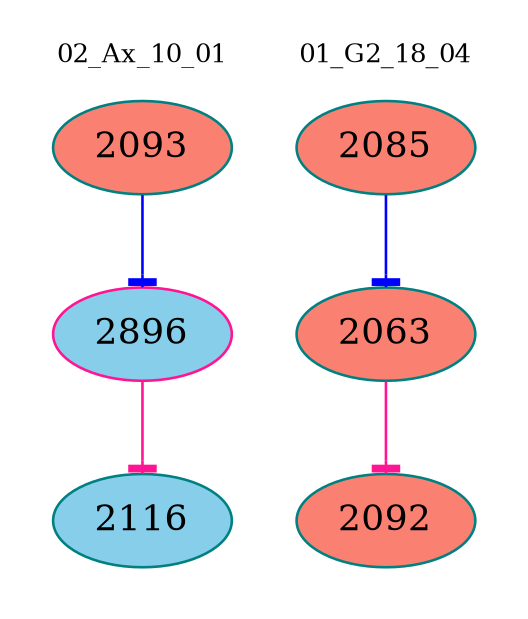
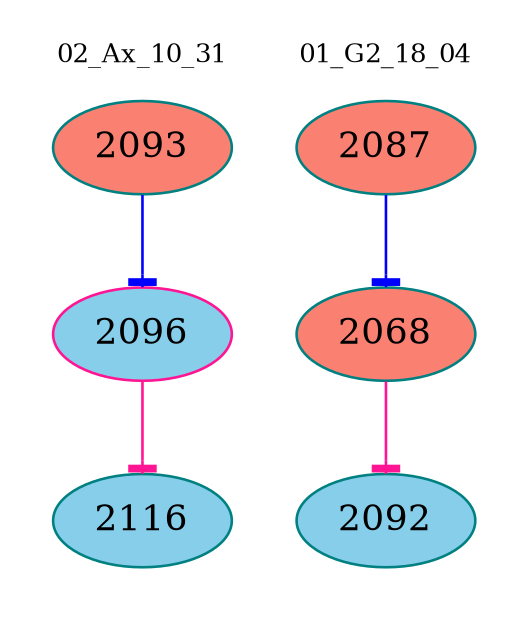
cluster "02_Ax_10_01": label "02_Ax_10_01" -> "02_Ax_10_31"
node "2085": label "2085" -> "2087"
node "2896": label "2896" -> "2096"
node "2063": label "2063" -> "2068"
node "2092": fillcolor salmon -> skyblue
